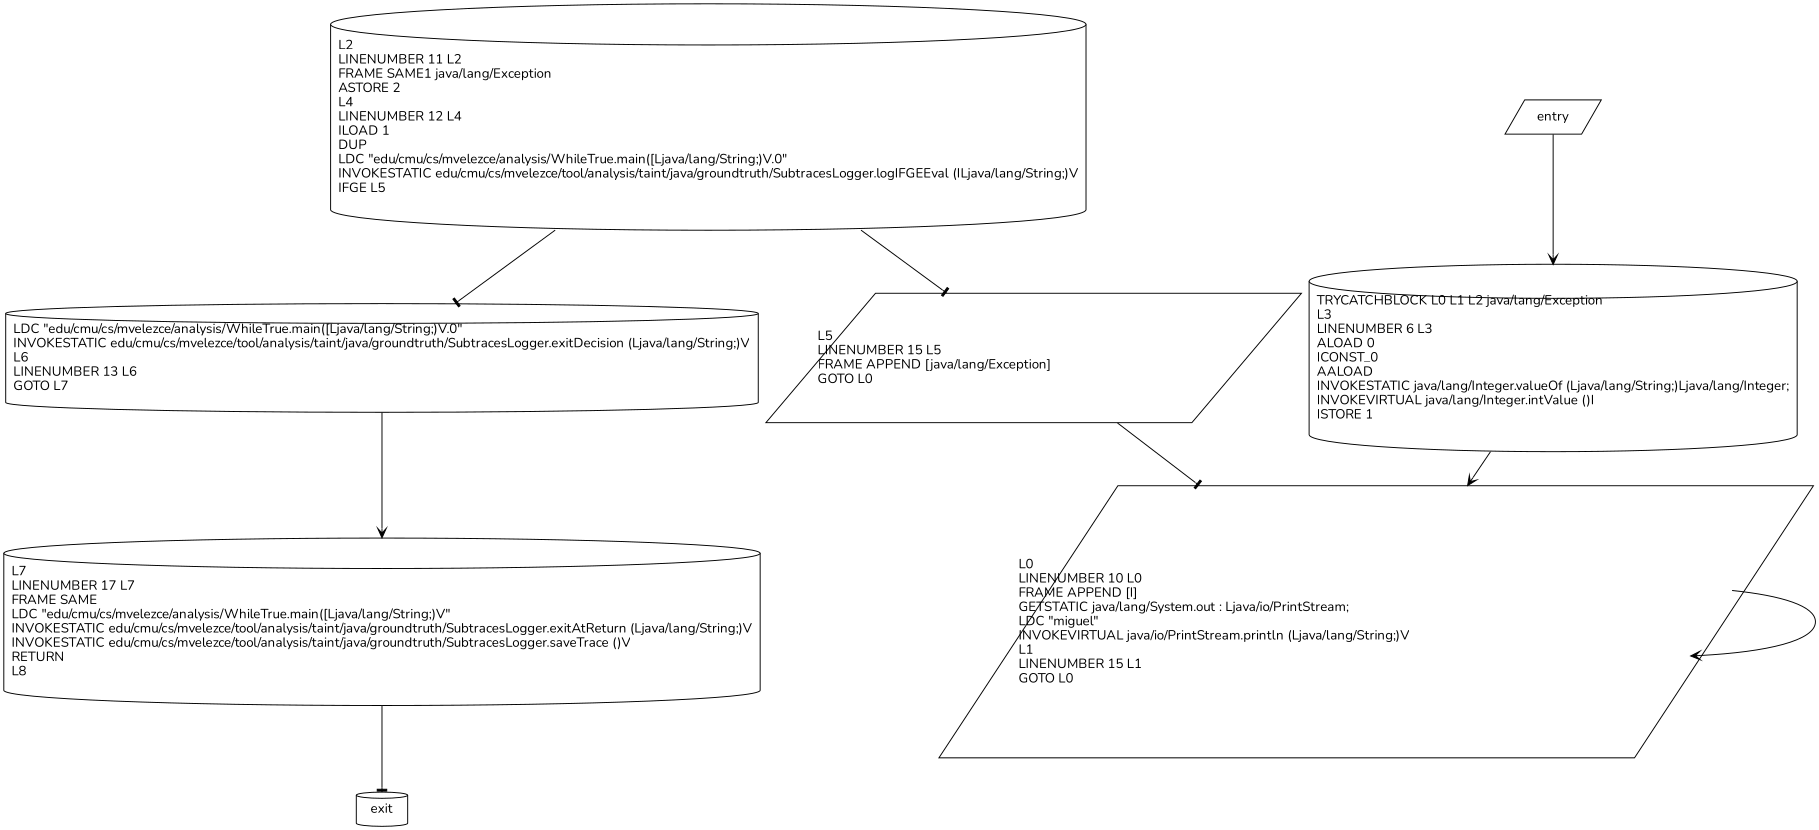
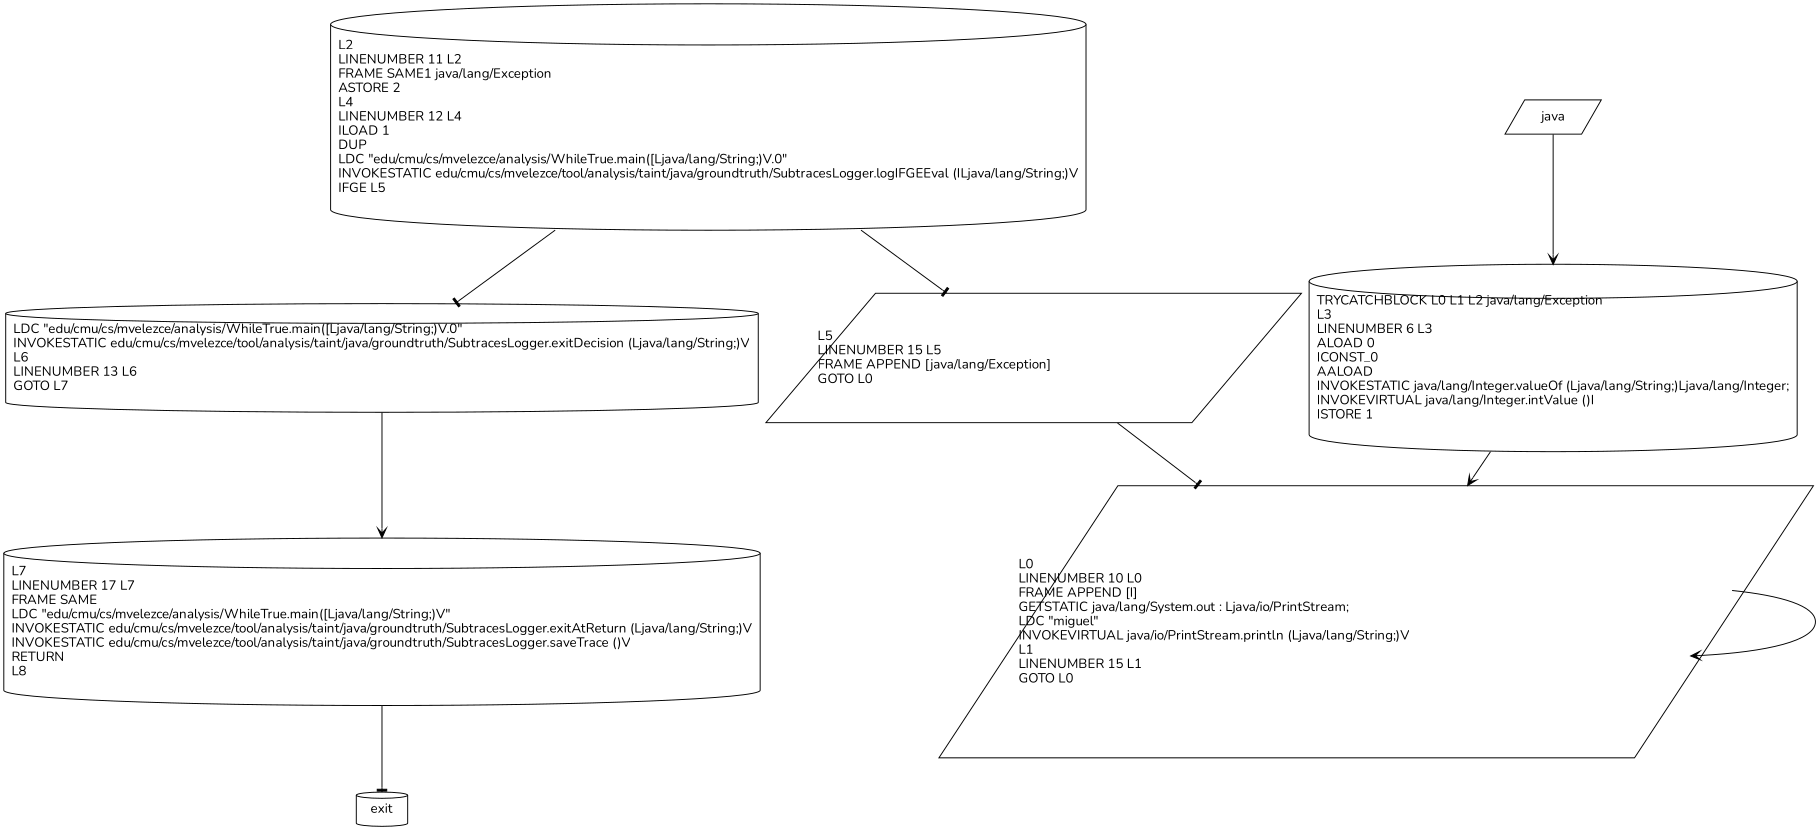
node "entry": label "entry" -> "java"
